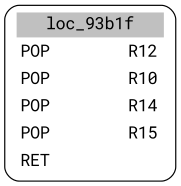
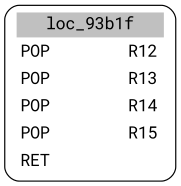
node "loc_93b1f": text "POP        R10" -> "POP        R13"
